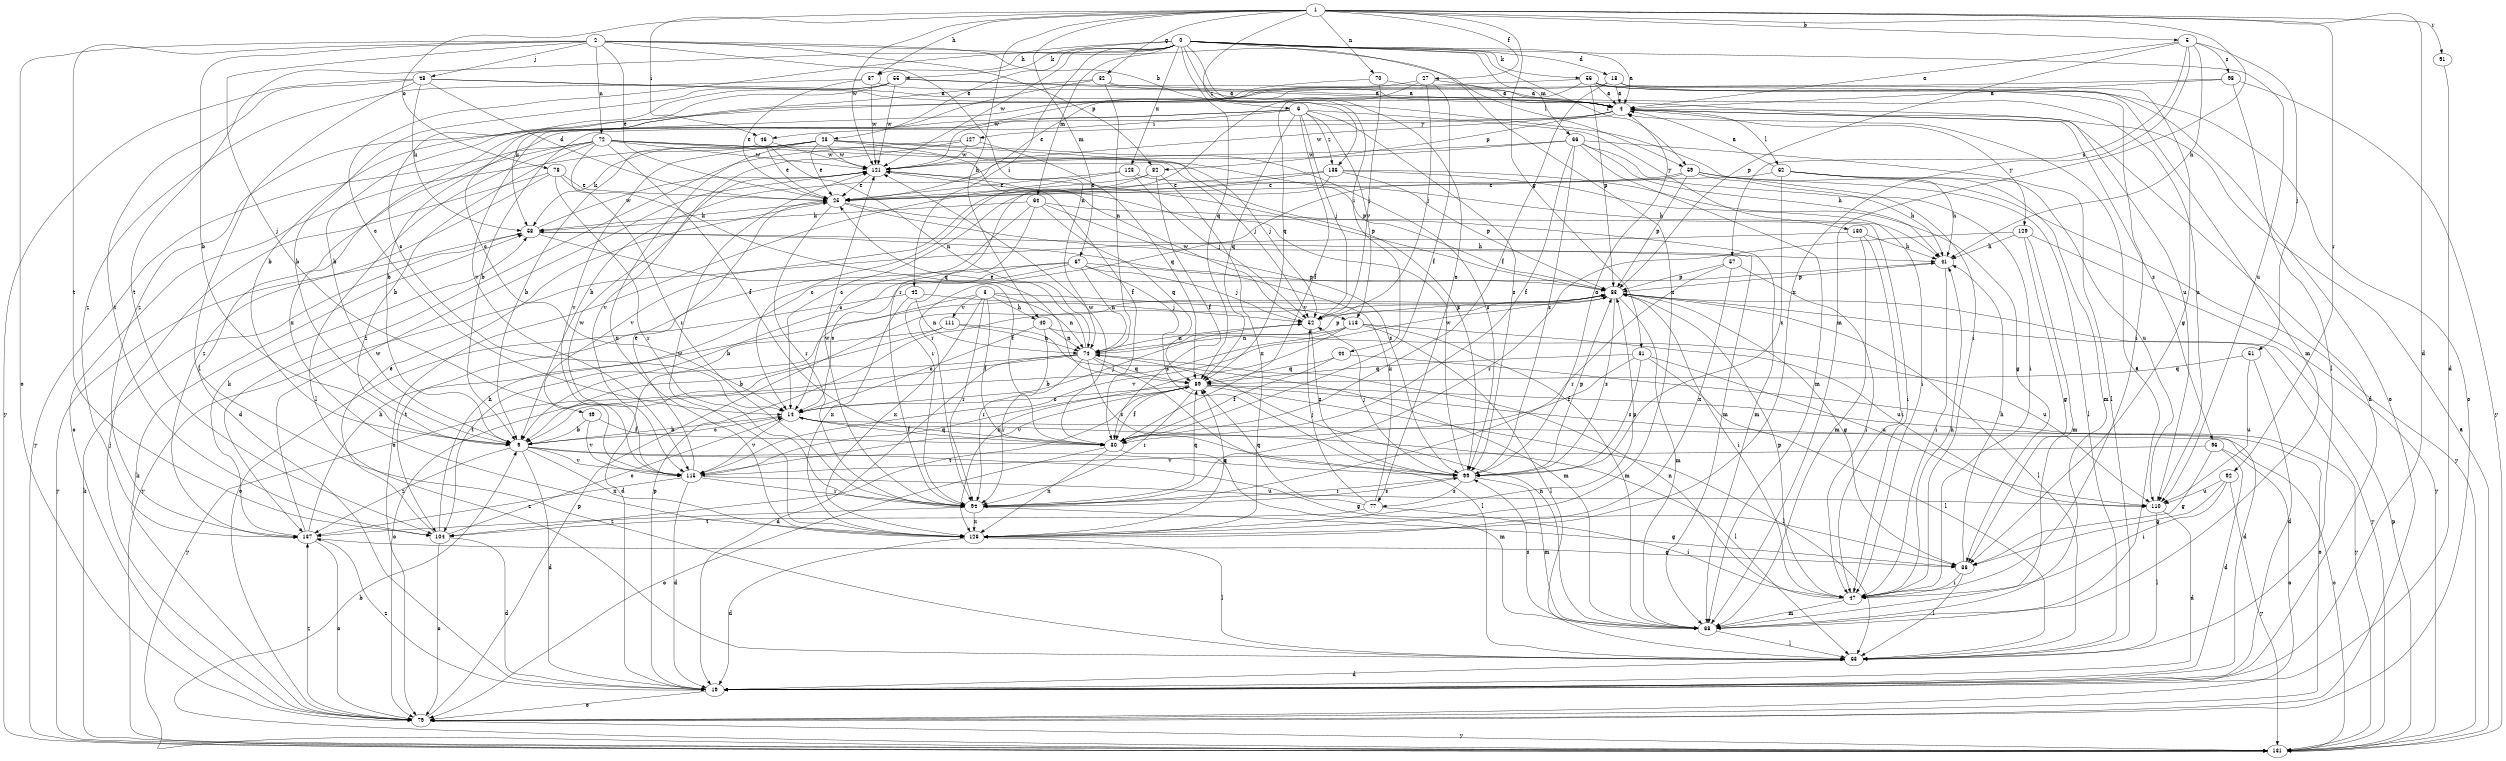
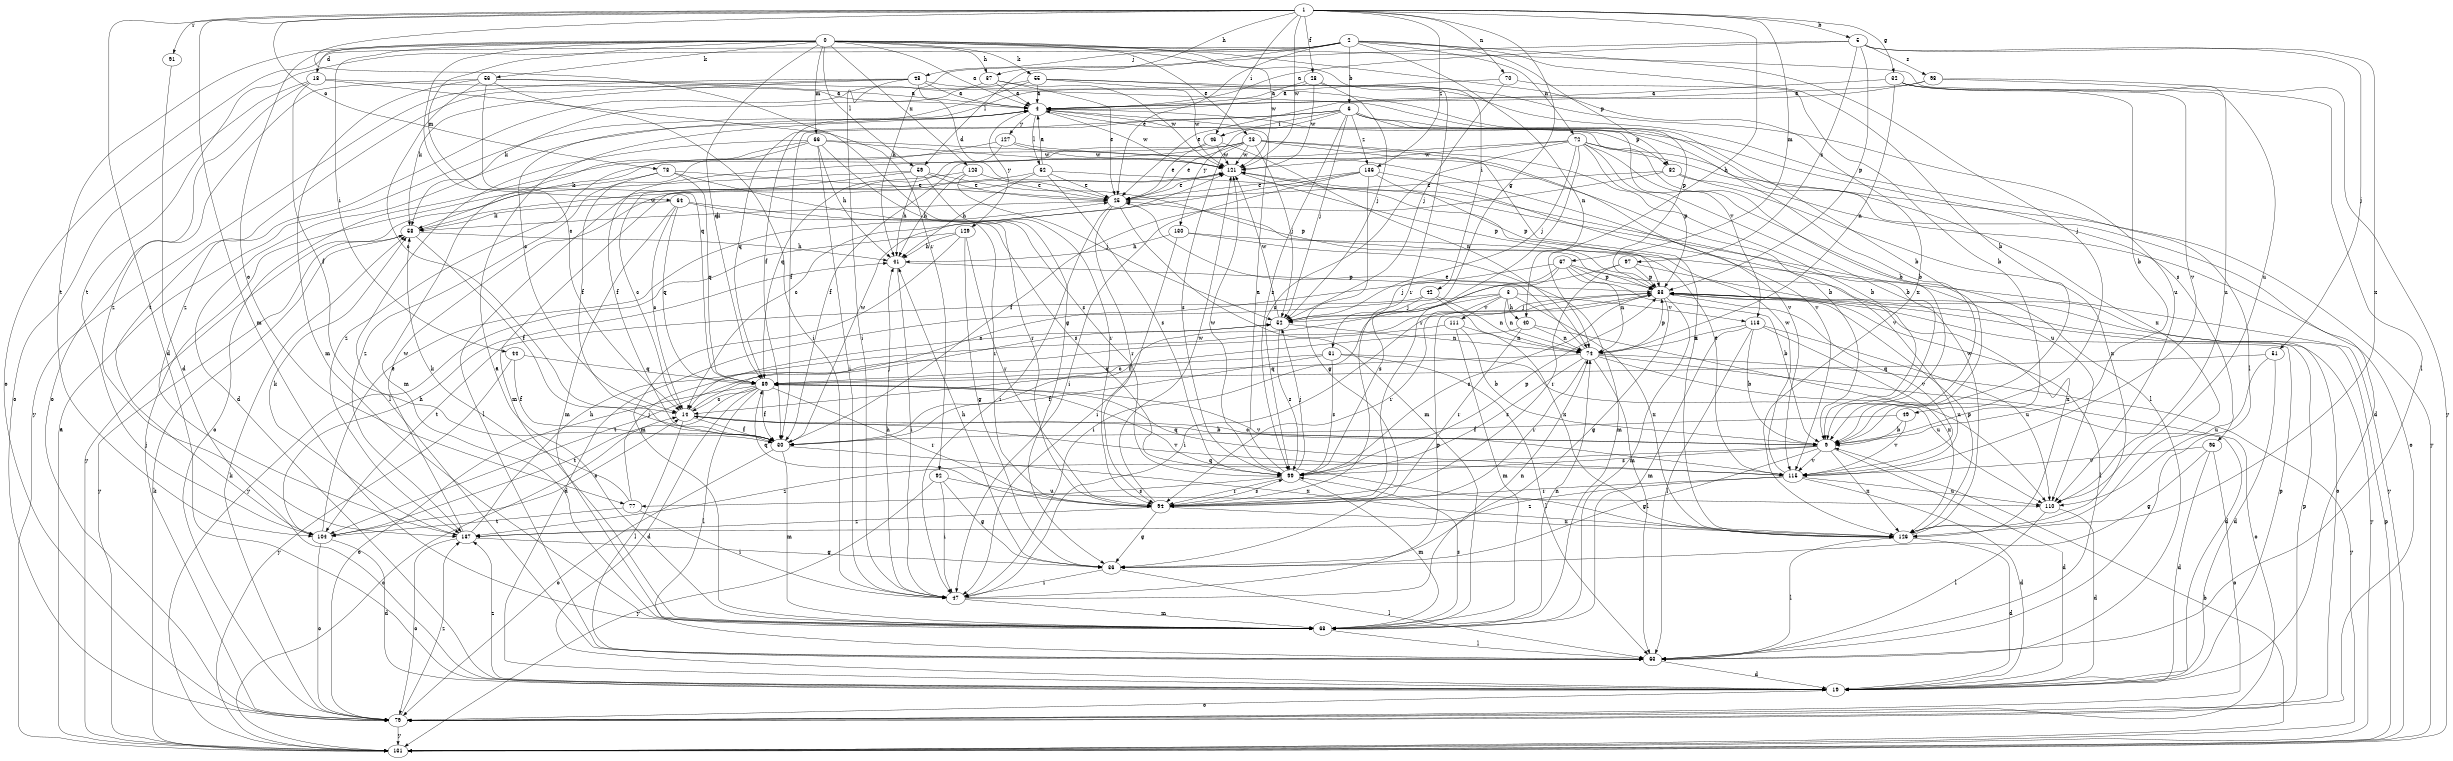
node "27": label "27" -> "28"
node "57": label "57" -> "97"
edge "77" -> "89": removed, label "q"
